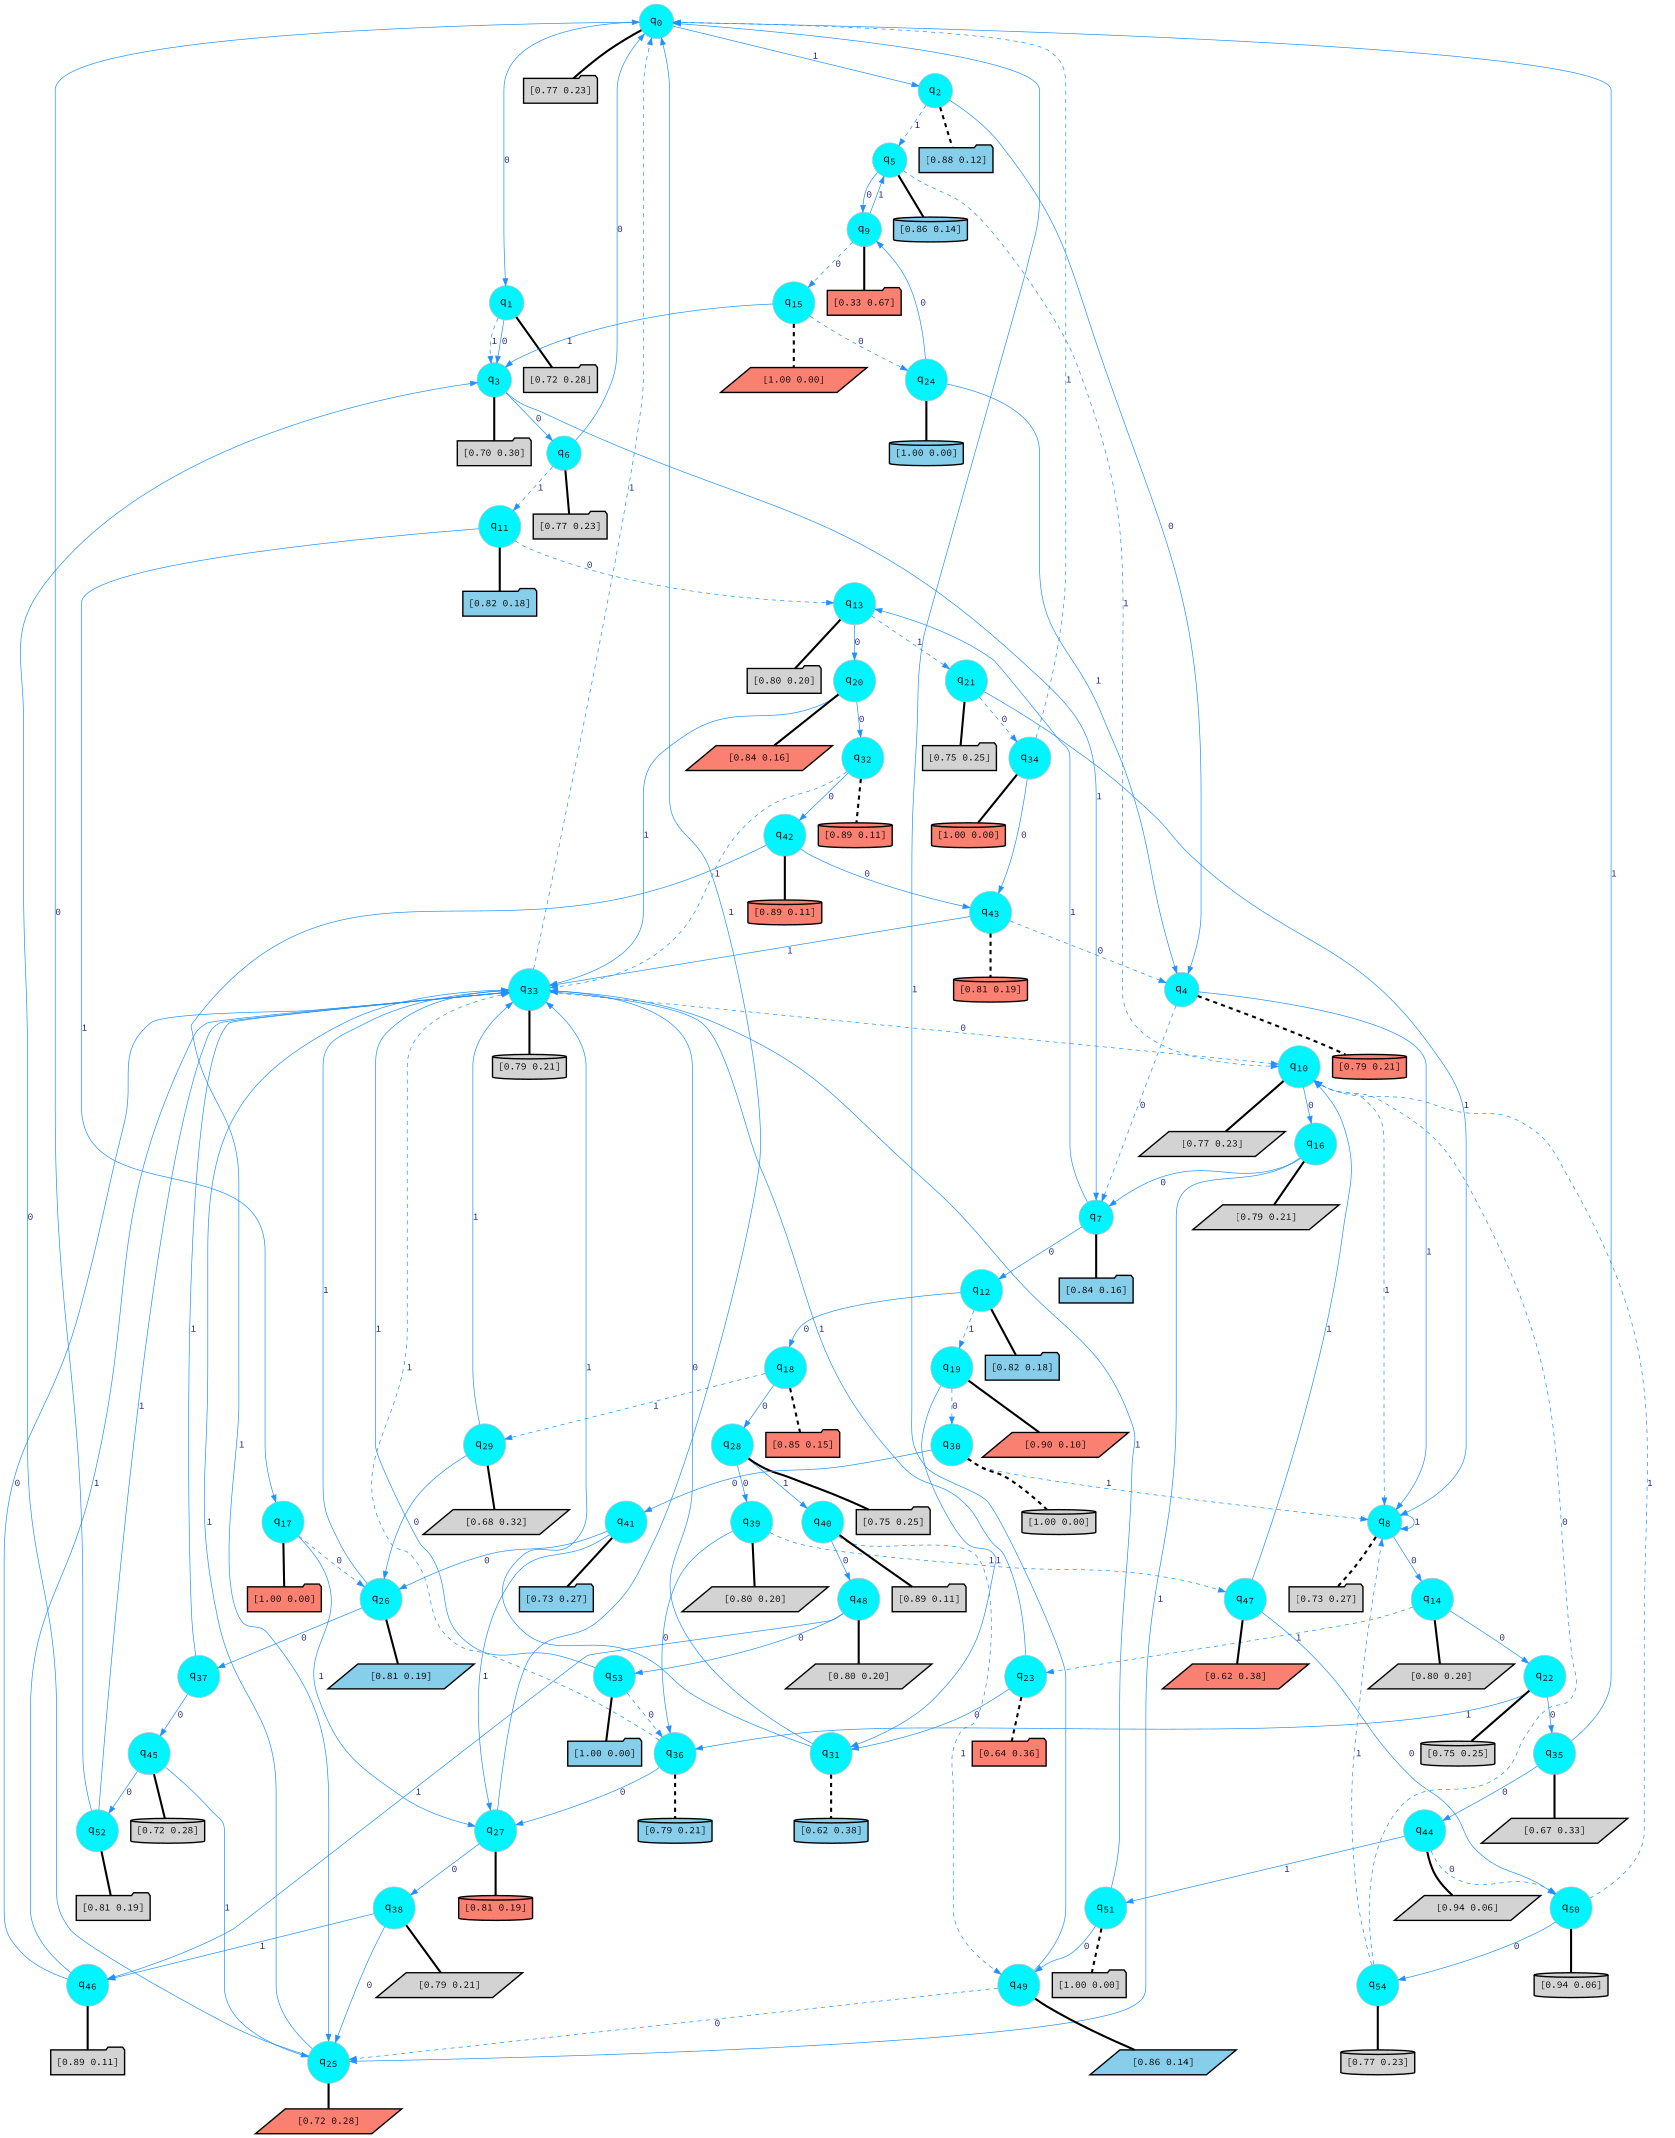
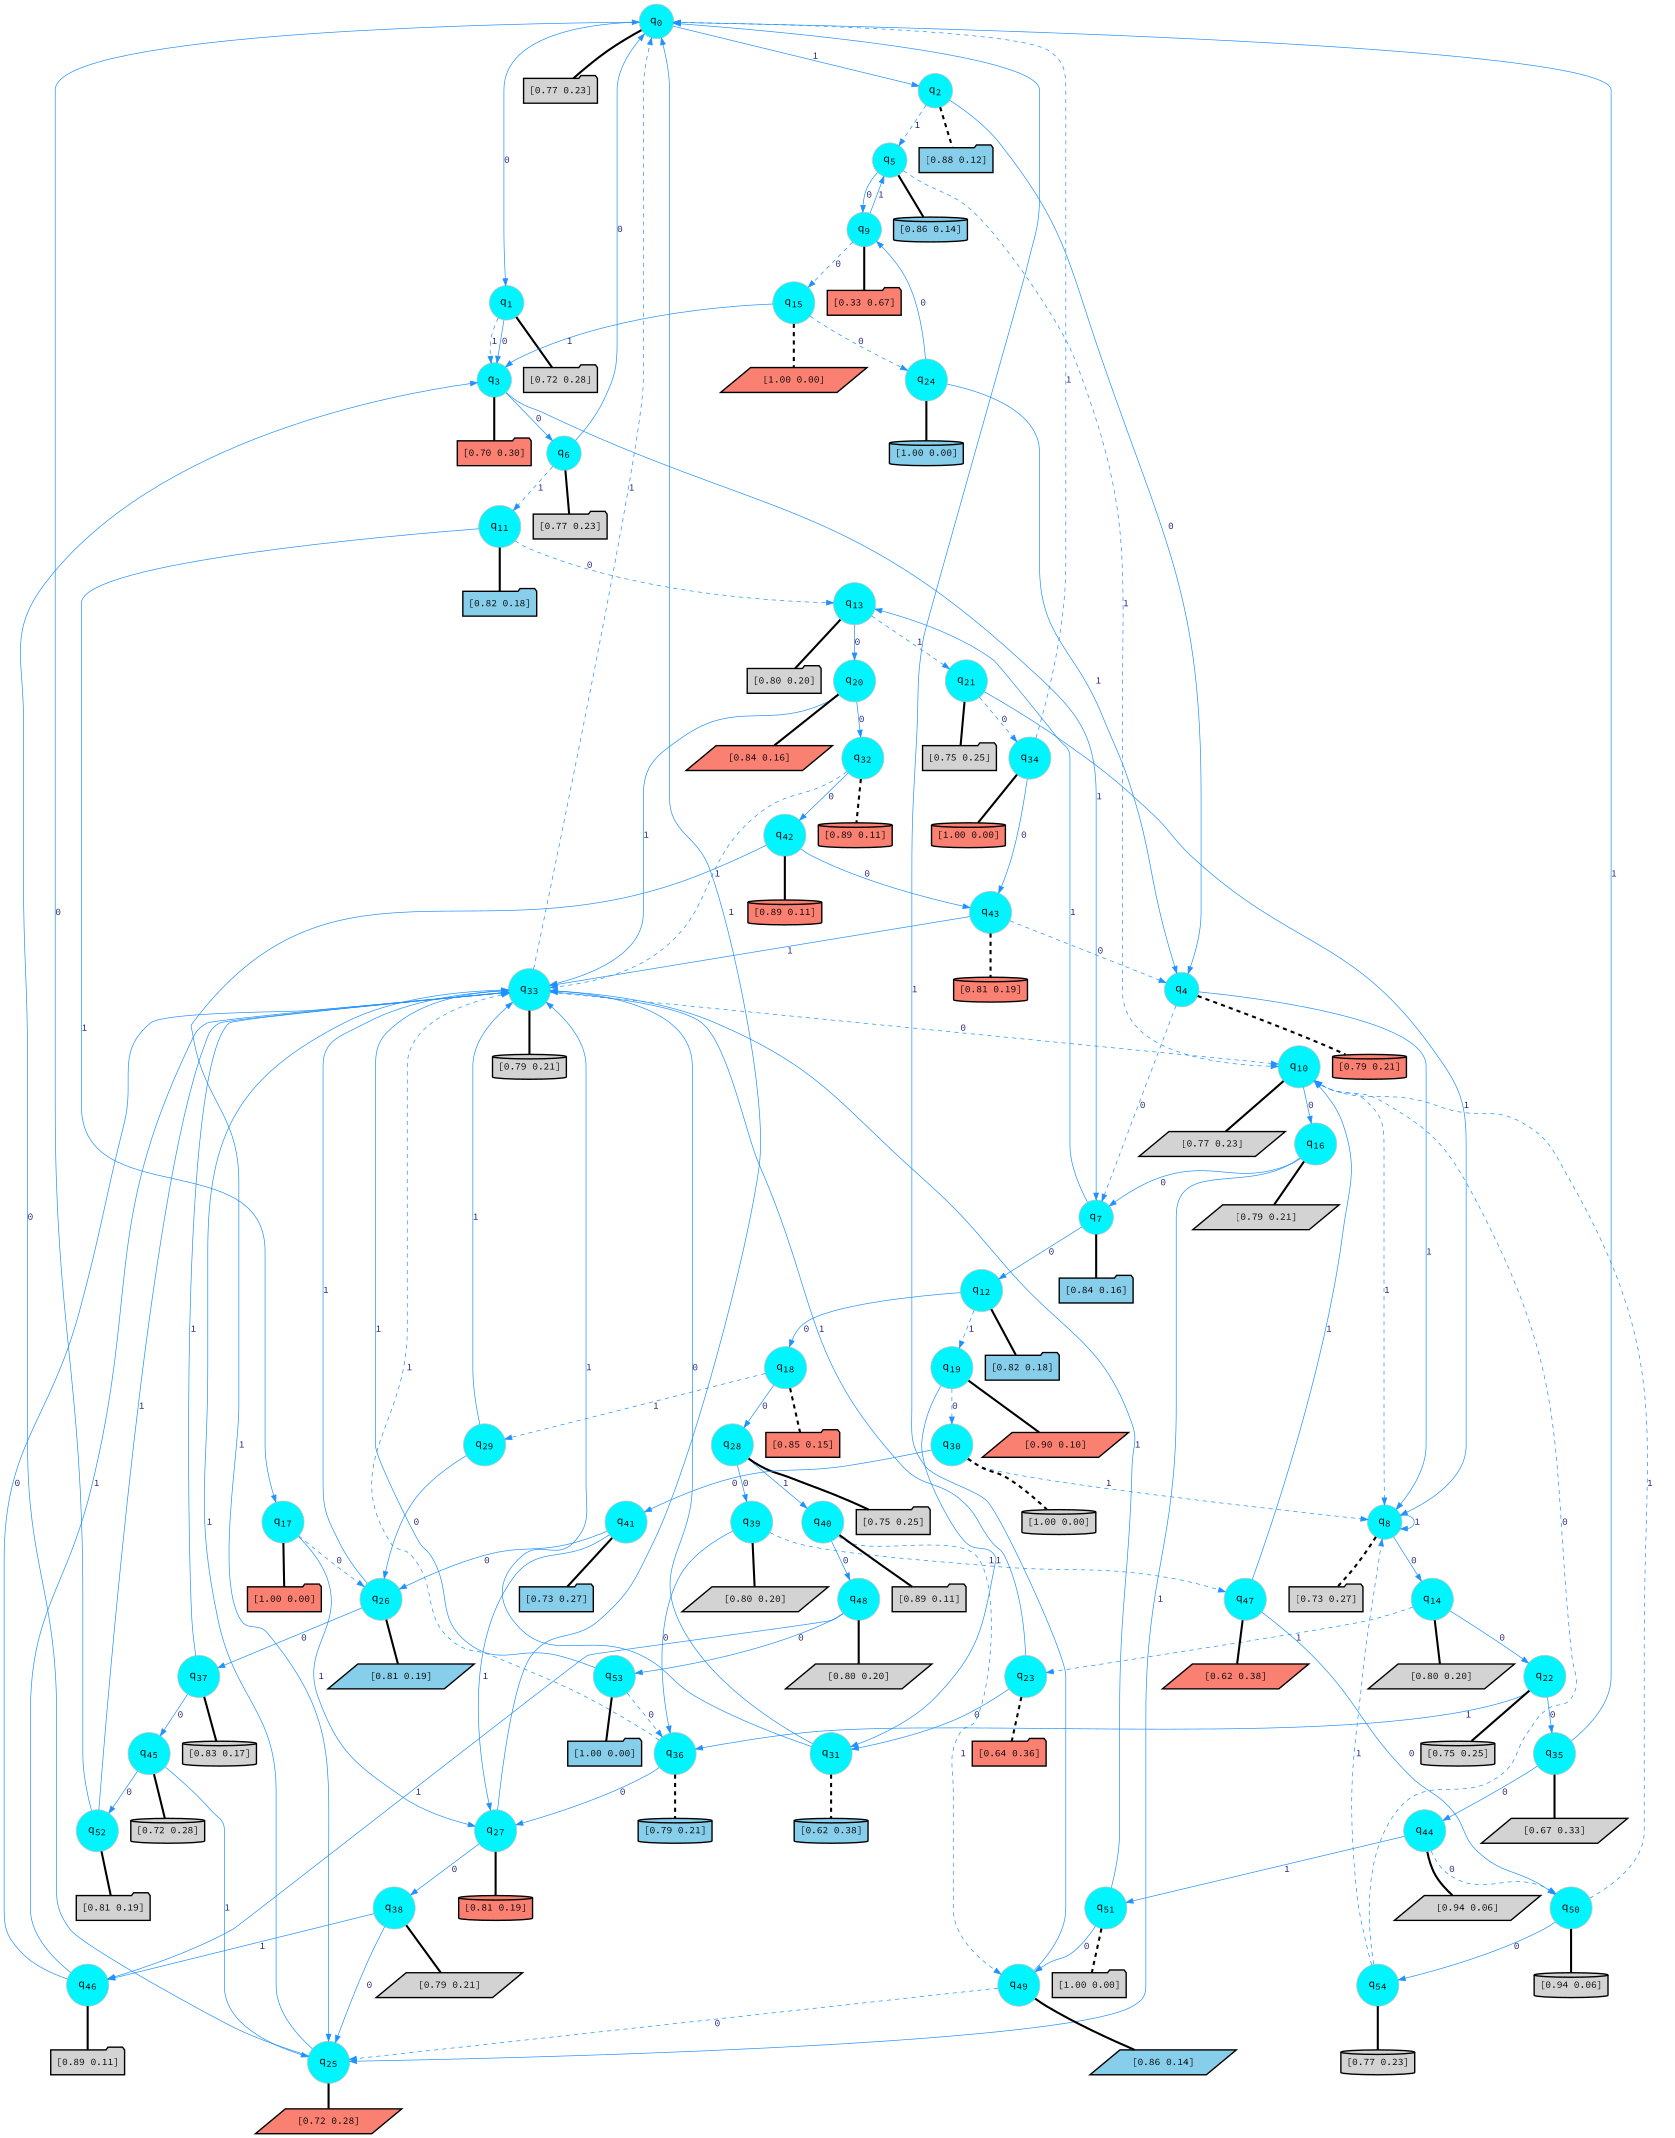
node "[0.70 0.30]": fillcolor lightgrey -> salmon
node "[0.68 0.32]": removed
node "[0.83 0.17]": added
